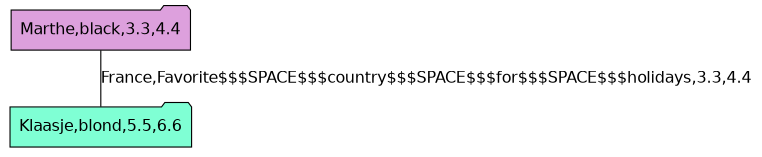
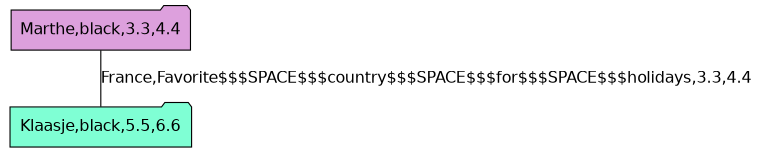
node "Klaasje,blond,5.5,6.6": label "Klaasje,blond,5.5,6.6" -> "Klaasje,black,5.5,6.6"
